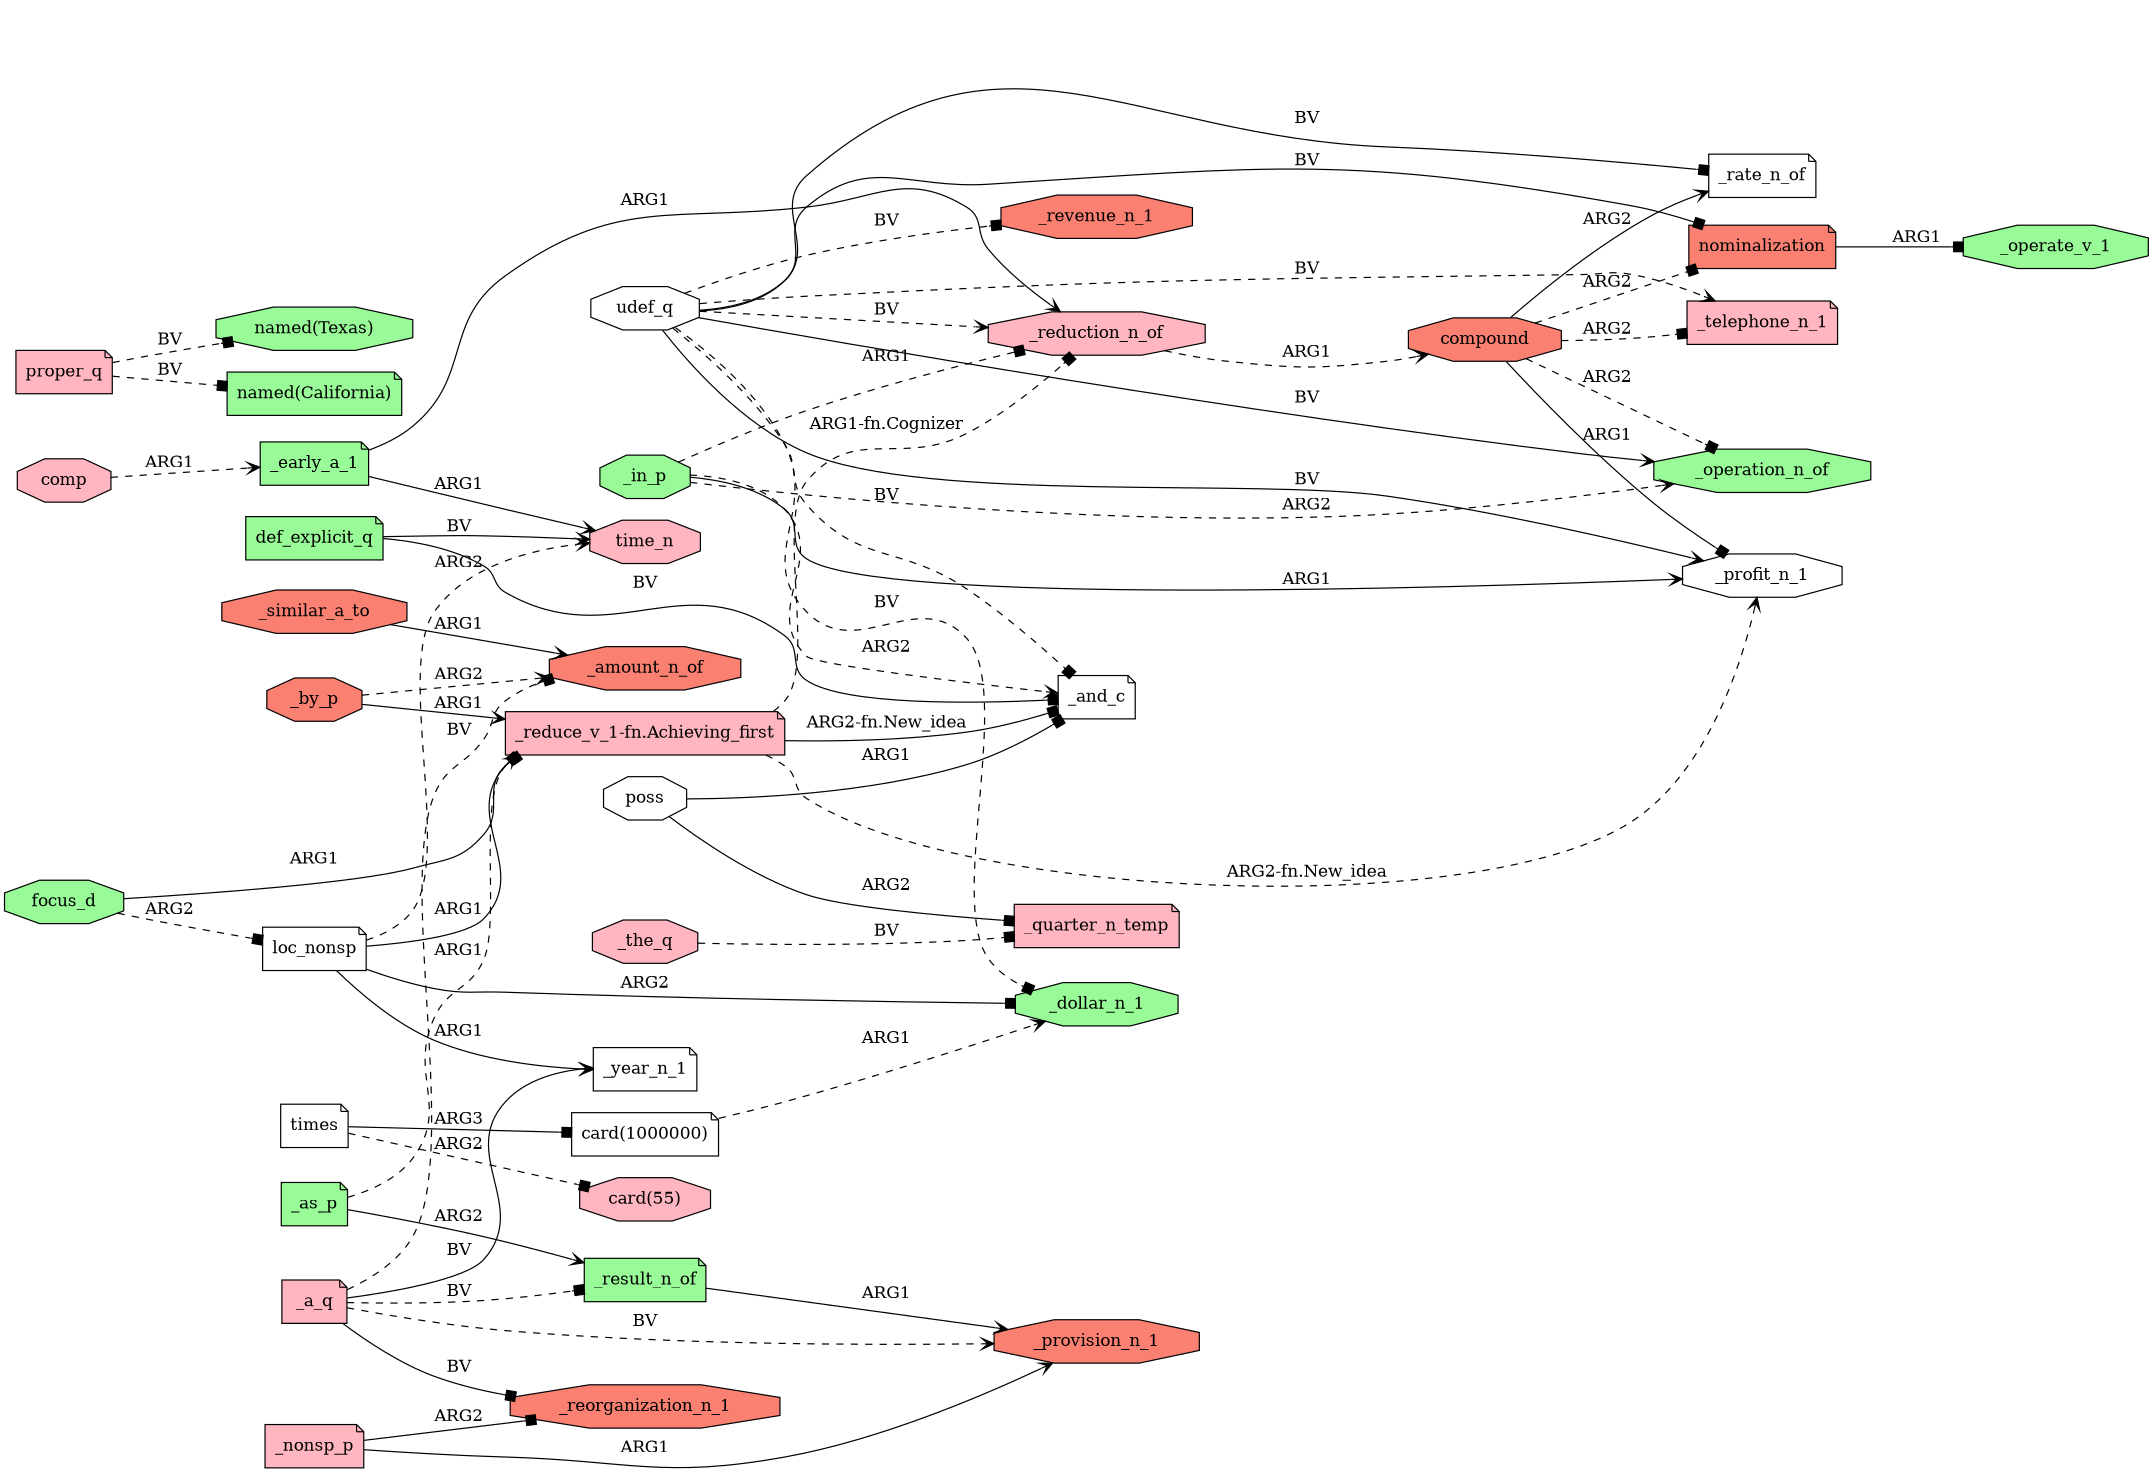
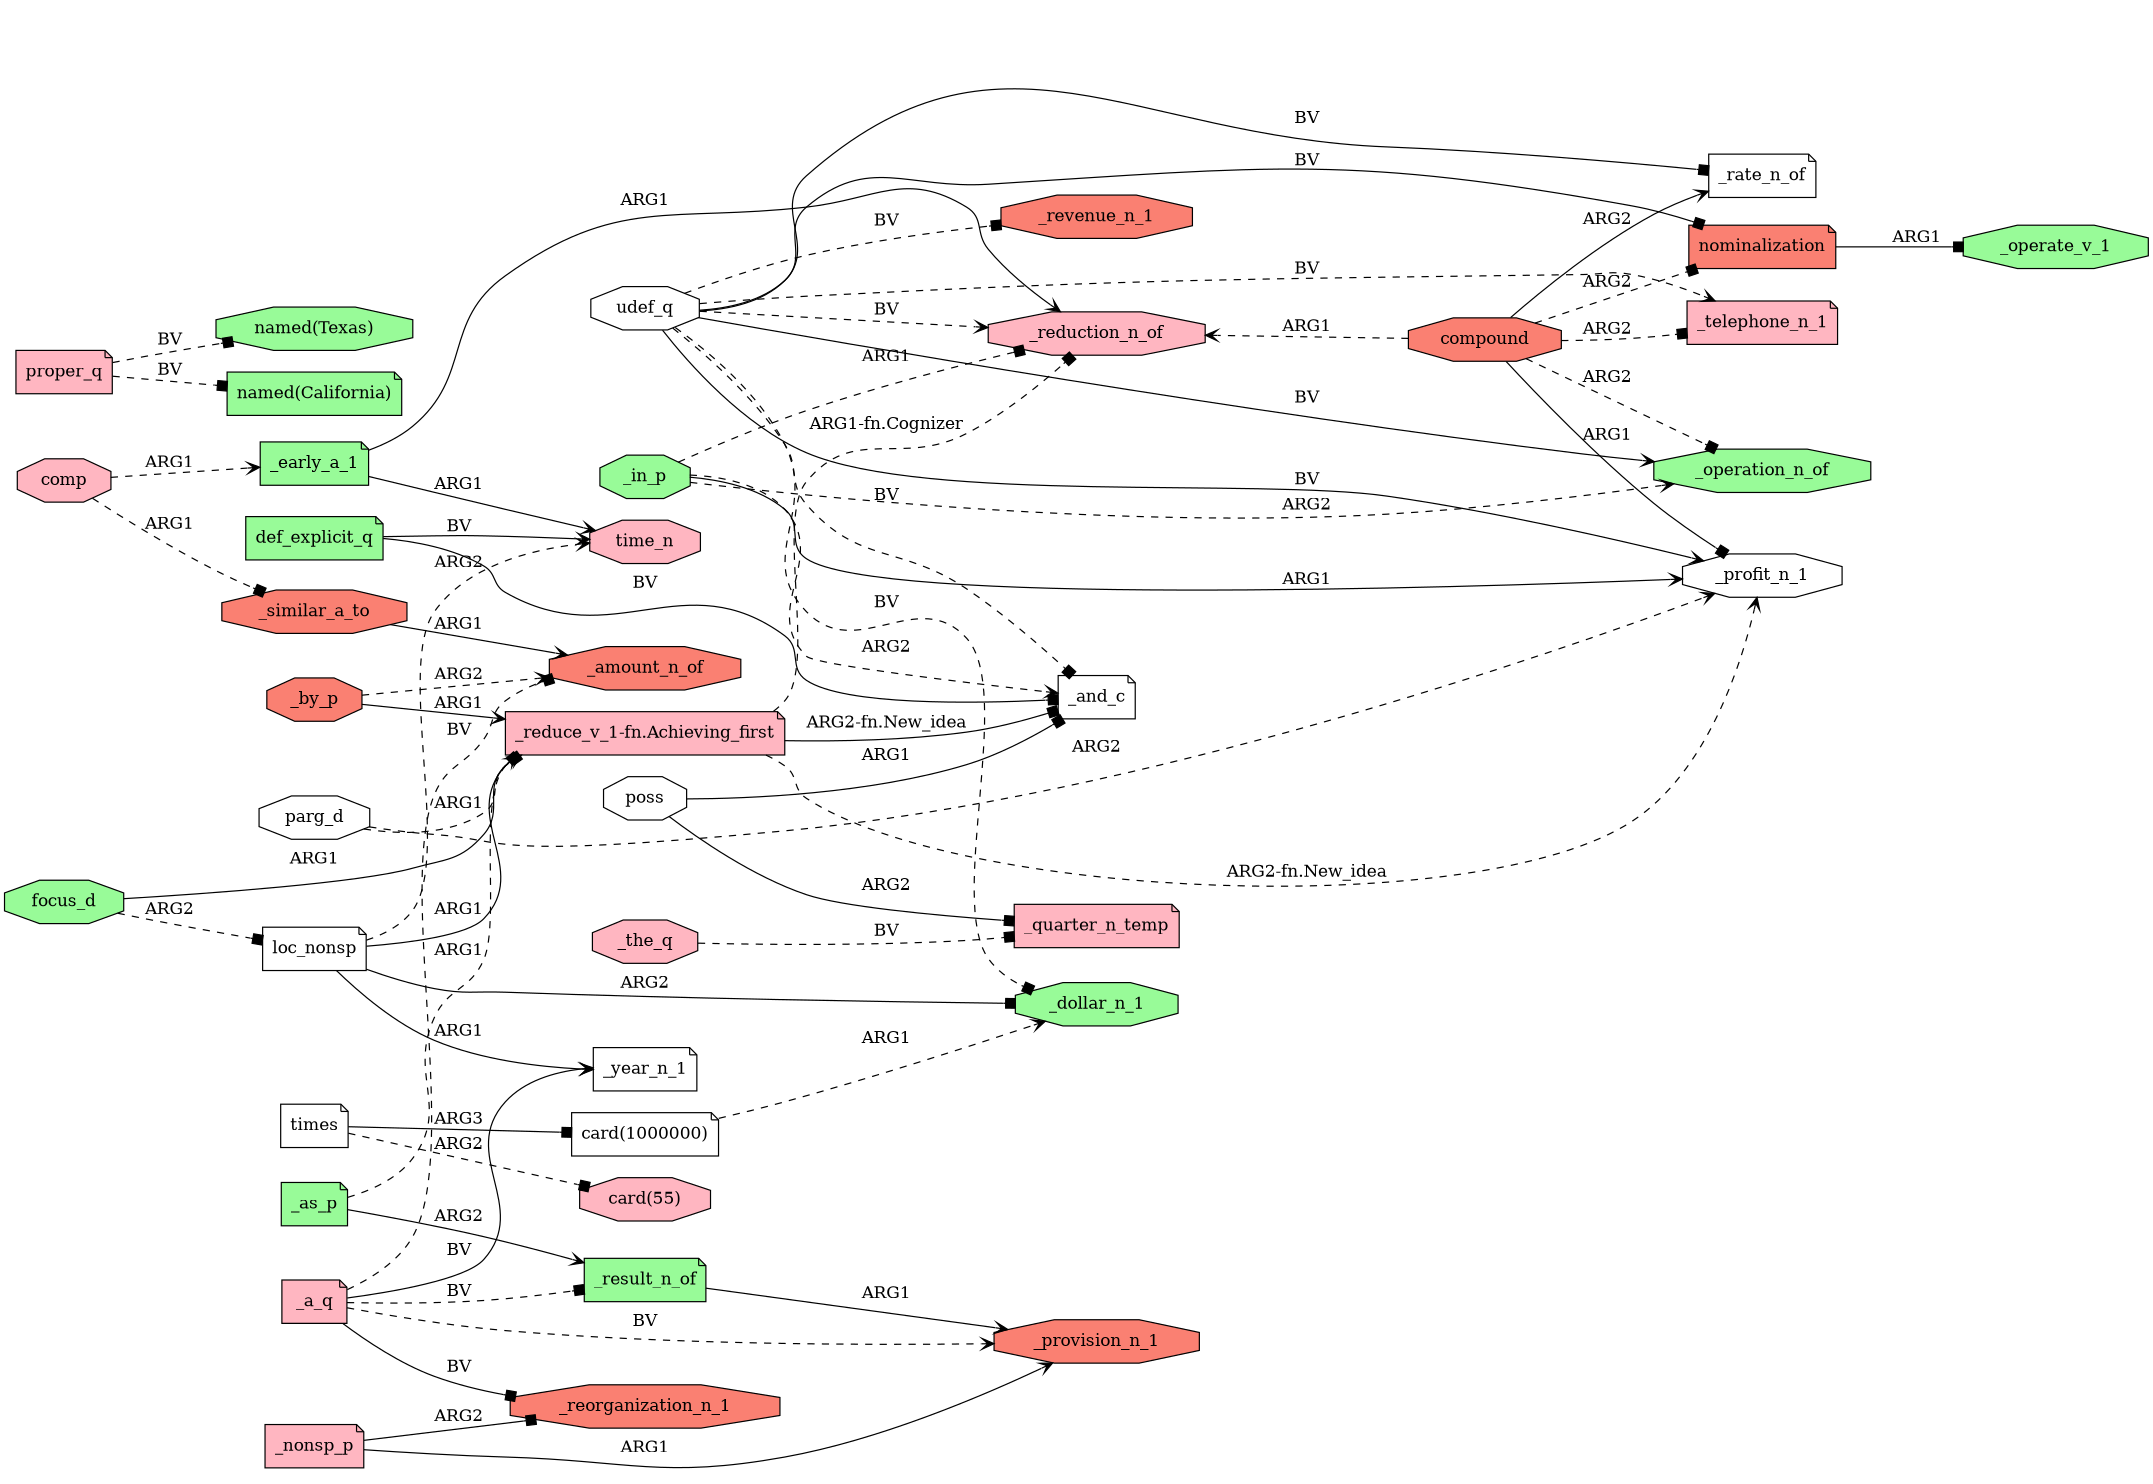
edge "_reduction_n_of" -> "compound": reversed
edge "comp" -> "_similar_a_to": added, label "ARG1"
node "parg_d": added
